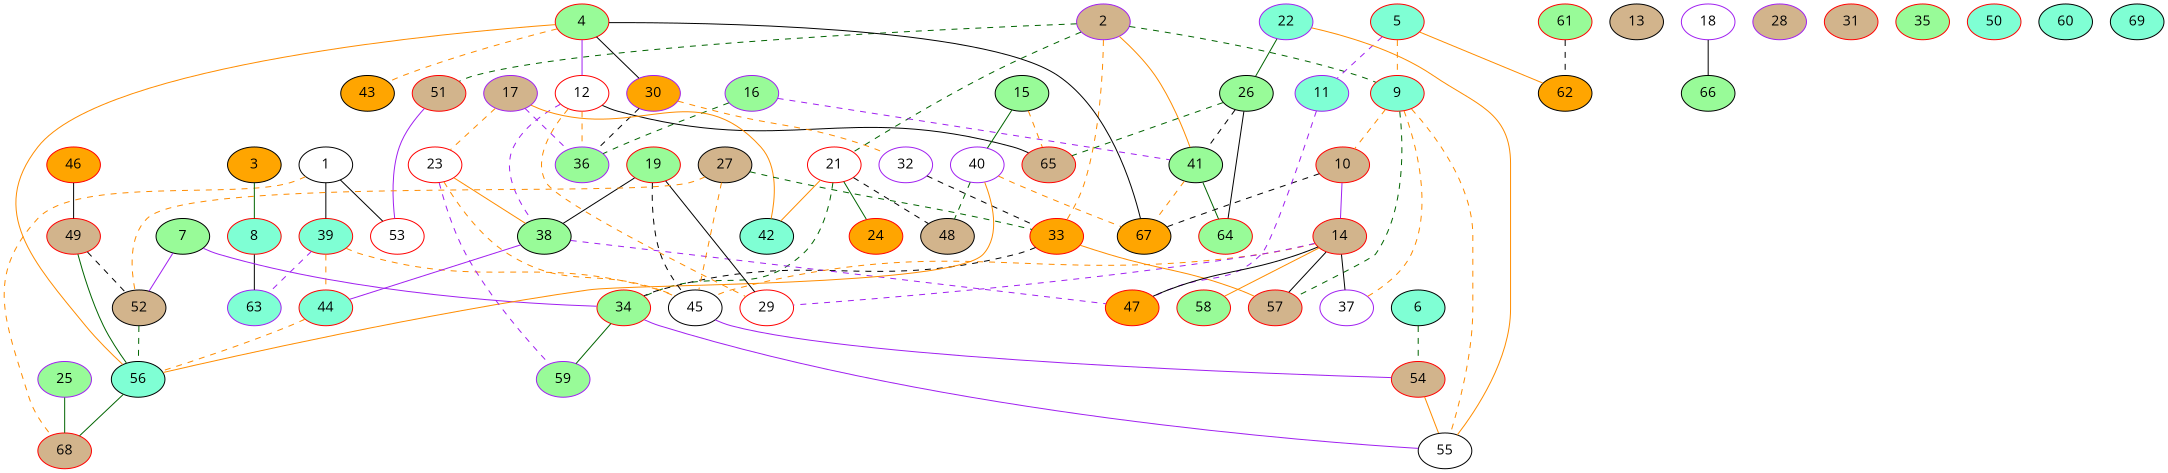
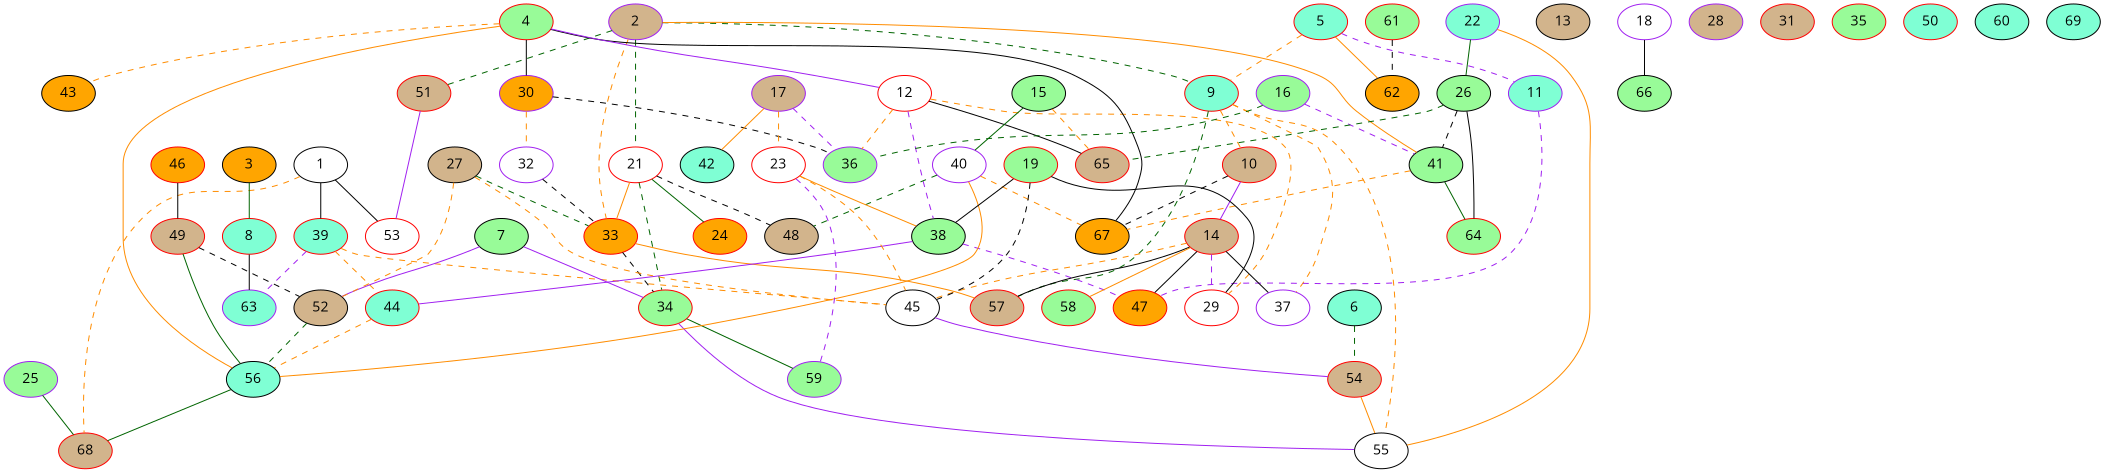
edge "21" -- "42": now "21" -- "33"
